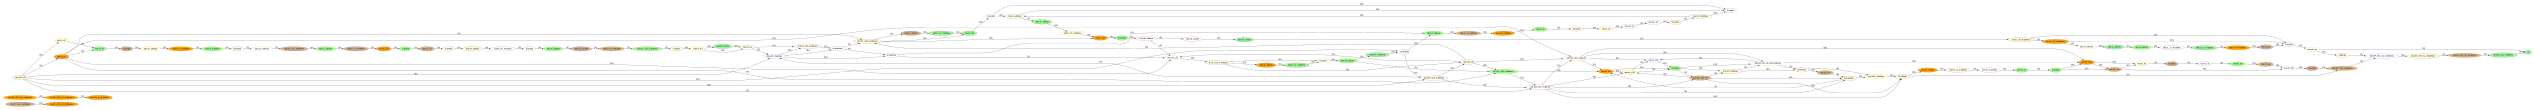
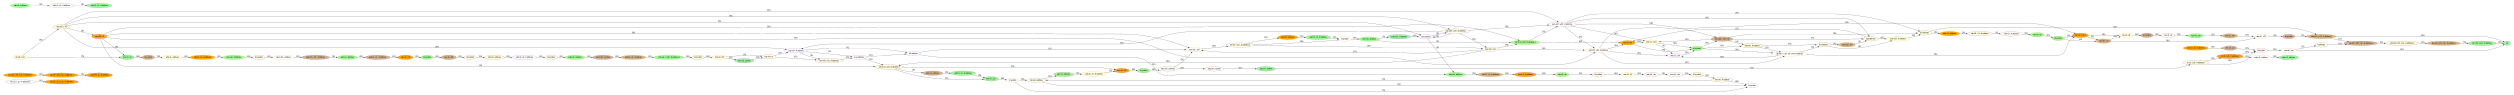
edge "sub w19 , w19 , # address" -> "b.le address": added, label "DFG"
edge "ldrb w0 , [ x23 , # address ]" -> "ret": added, label "DFG"
edge "adrp x2 , address" -> "mov x4 , address": removed, label "CFG"
edge "add x2 , x2 , # address" -> "add x4 , x4 , # address": removed, label "CFG"
node "ldp x29 , x30 , [ sp , # address ]": fillcolor white -> tan
edge "mov w19 , w0" -> "ldr x8 , [ x1 ]": reversed
node "str x23 , [ sp , #- address ]!": fillcolor tan -> white
